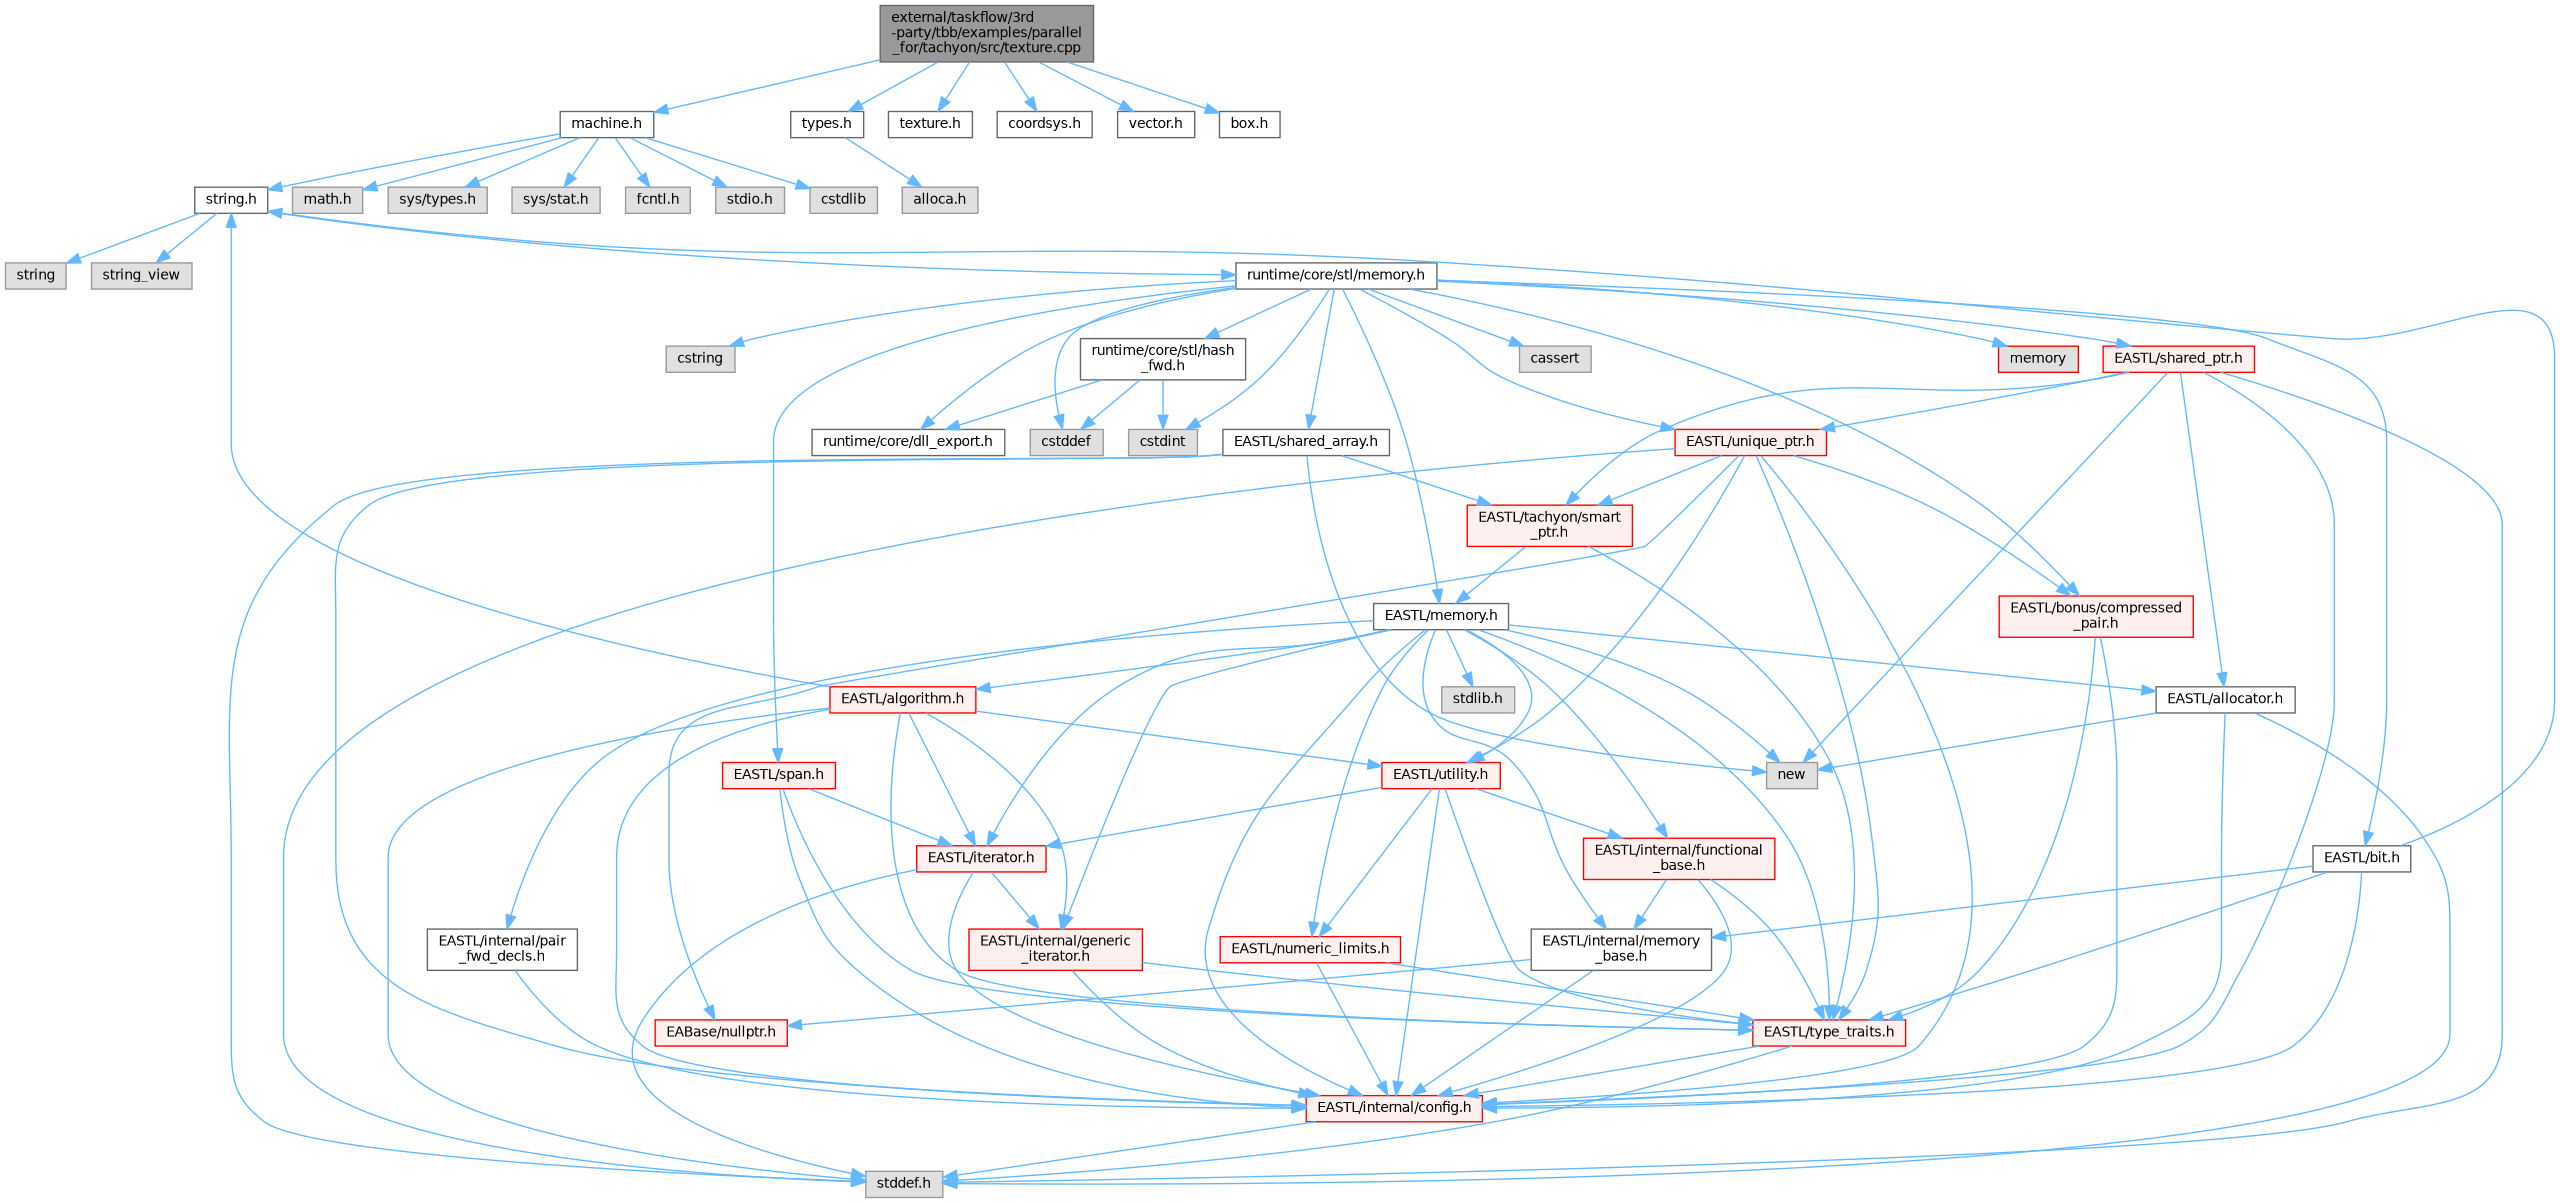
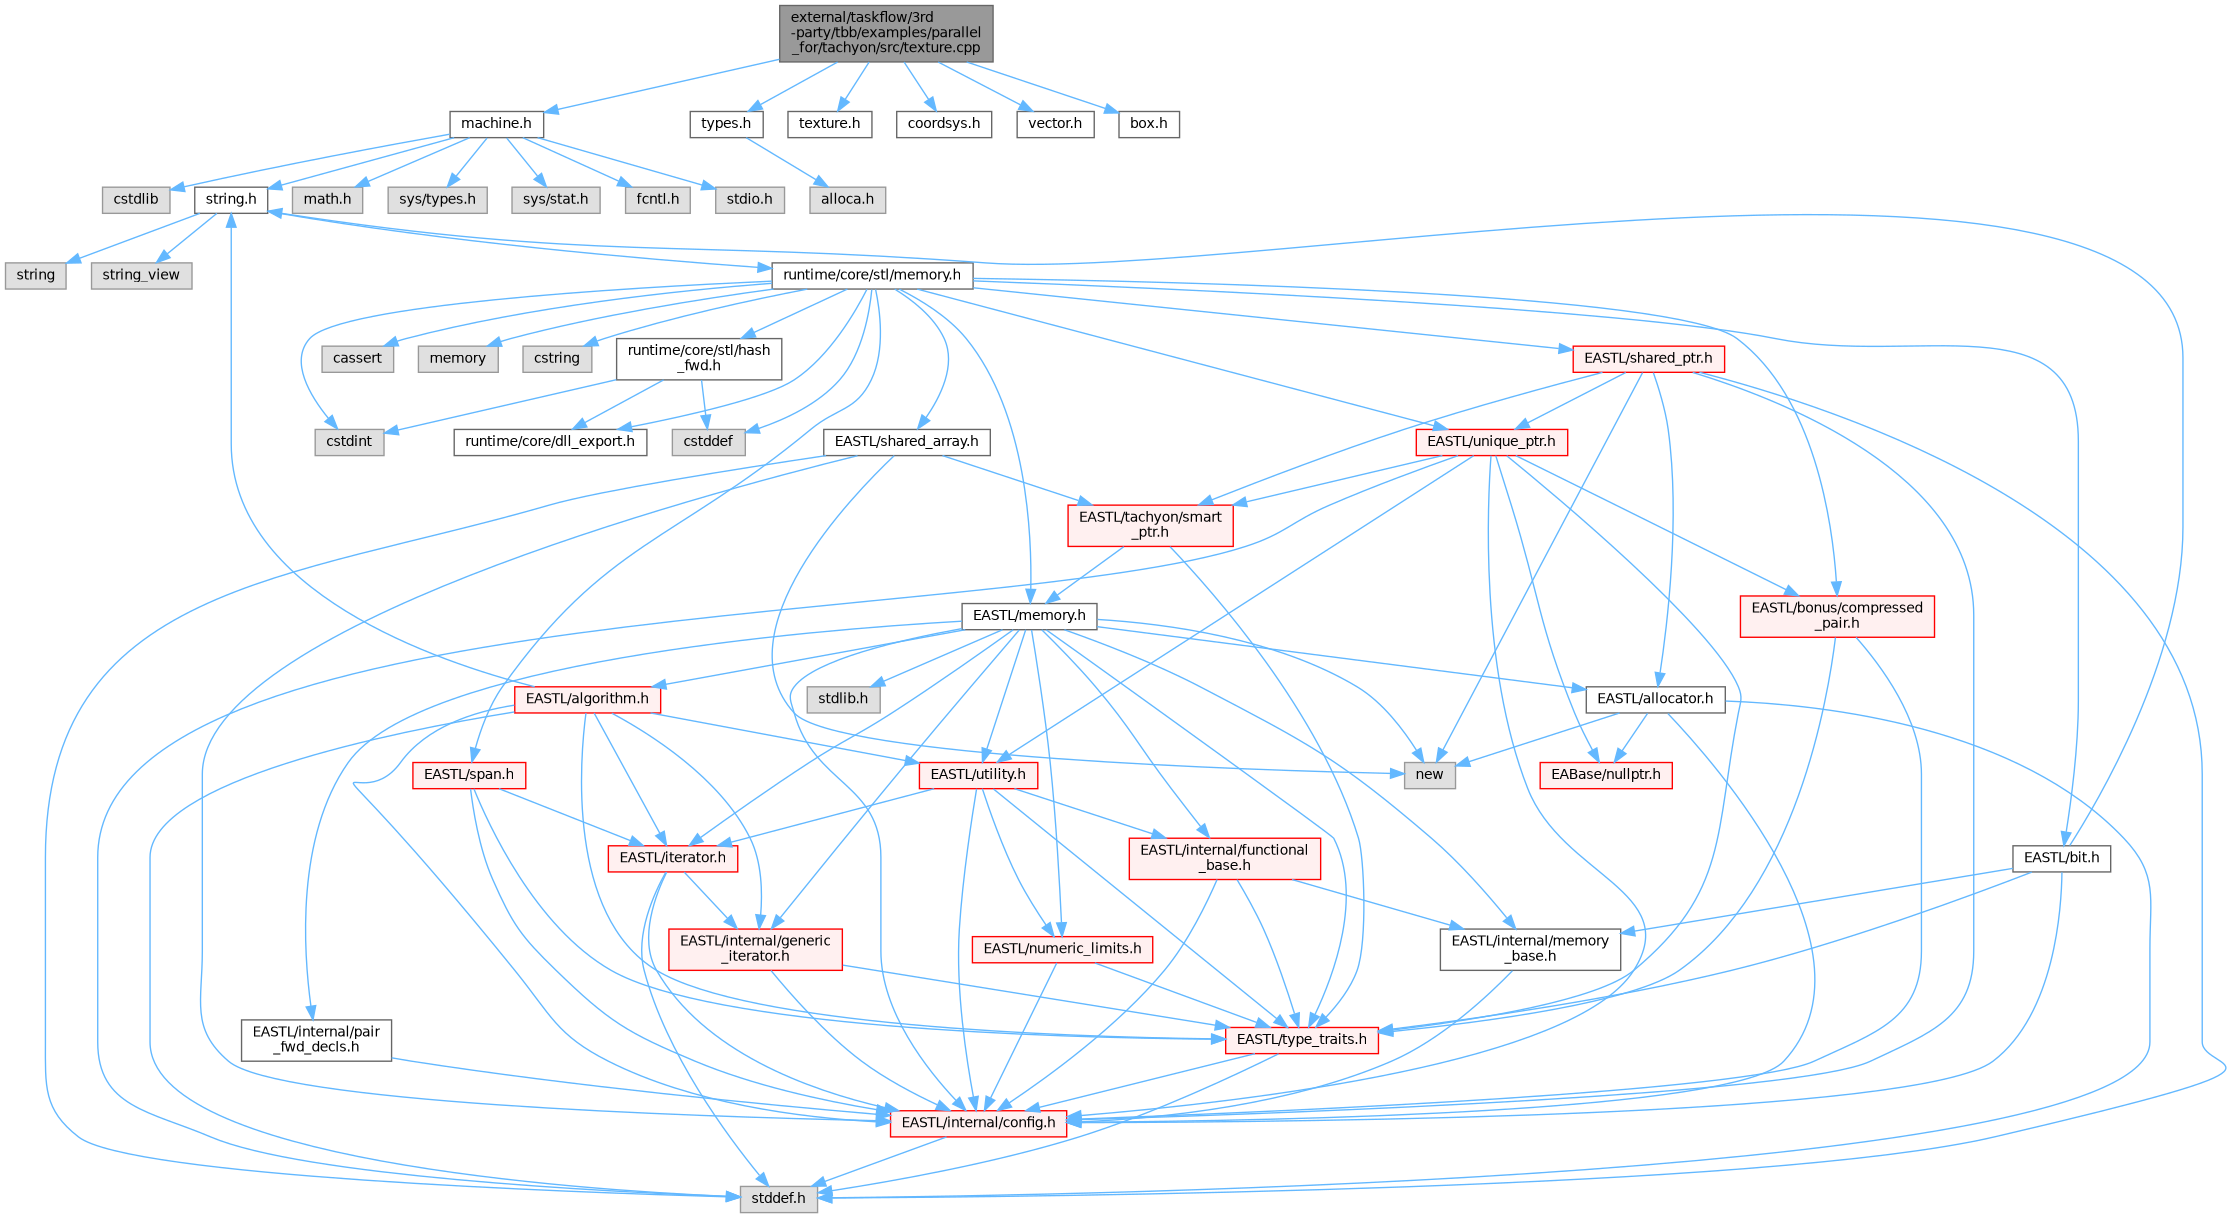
node "memory": color red -> grey60
edge "EASTL/internal/memory _base.h" -> "EABase/nullptr.h": now "EASTL/allocator.h" -> "EABase/nullptr.h"
